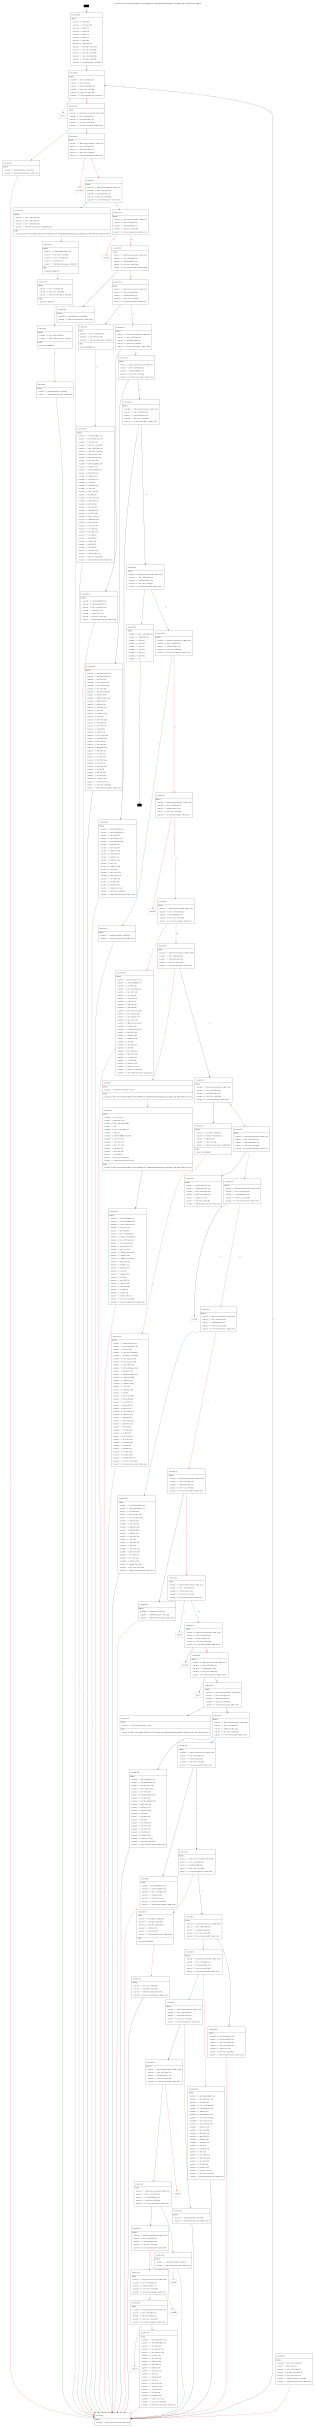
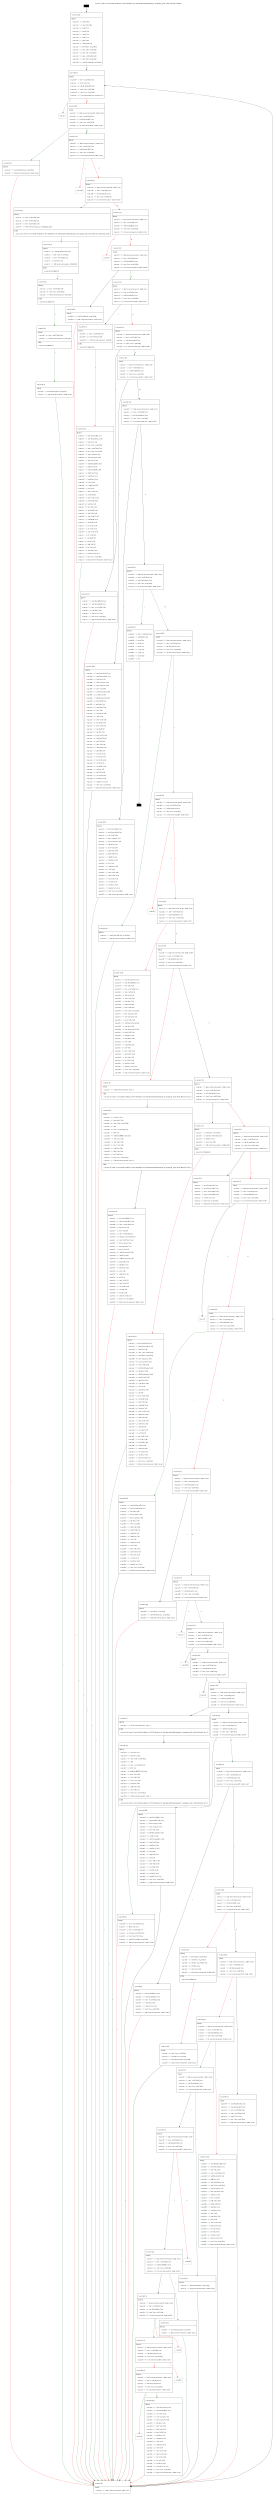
node "0x4017ab [52]": added
